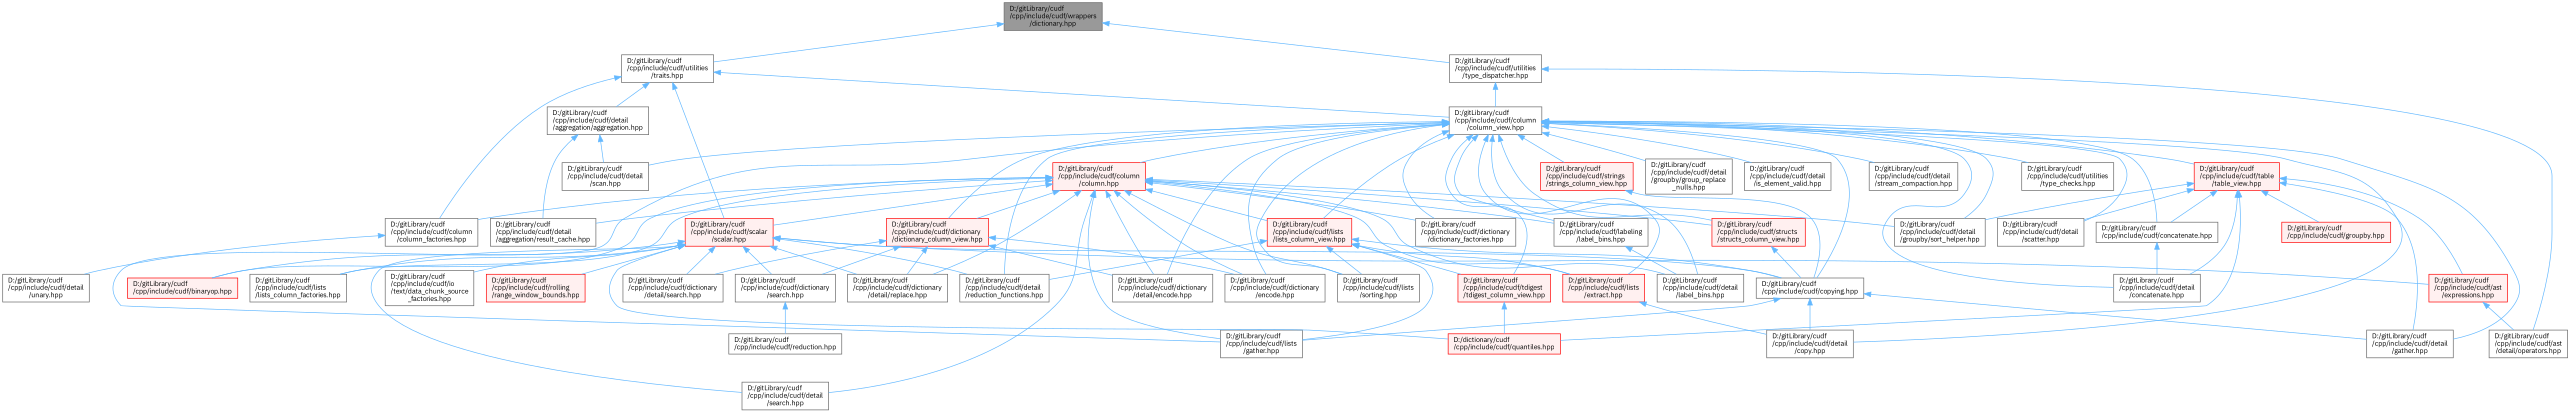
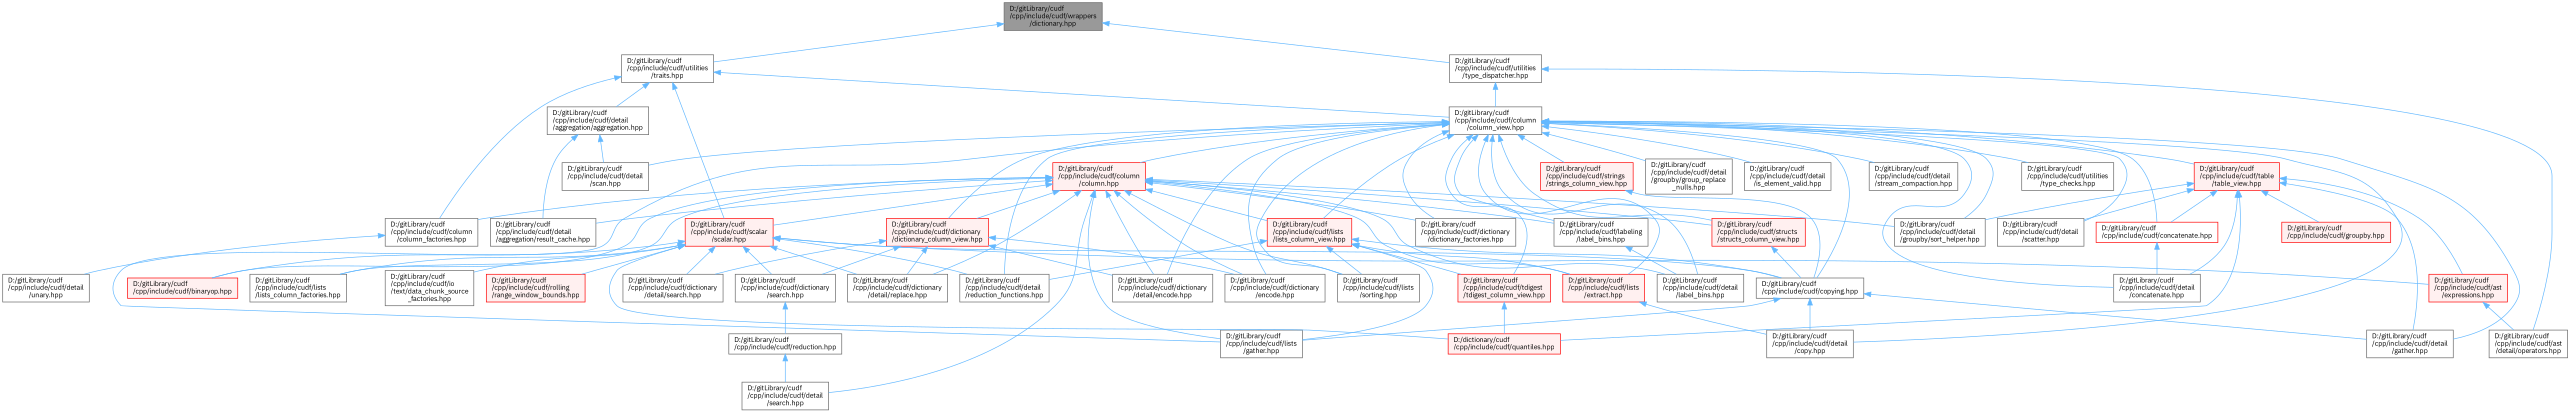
node "D:/gitLibrary/cudf /cpp/include/cudf/concatenate.hpp": color grey40 -> red
edge "D:/gitLibrary/cudf /cpp/include/cudf/detail /search.hpp" -> "D:/gitLibrary/cudf /cpp/include/cudf/scalar /scalar.hpp": now "D:/gitLibrary/cudf /cpp/include/cudf/detail /search.hpp" -> "D:/gitLibrary/cudf /cpp/include/cudf/reduction.hpp"
